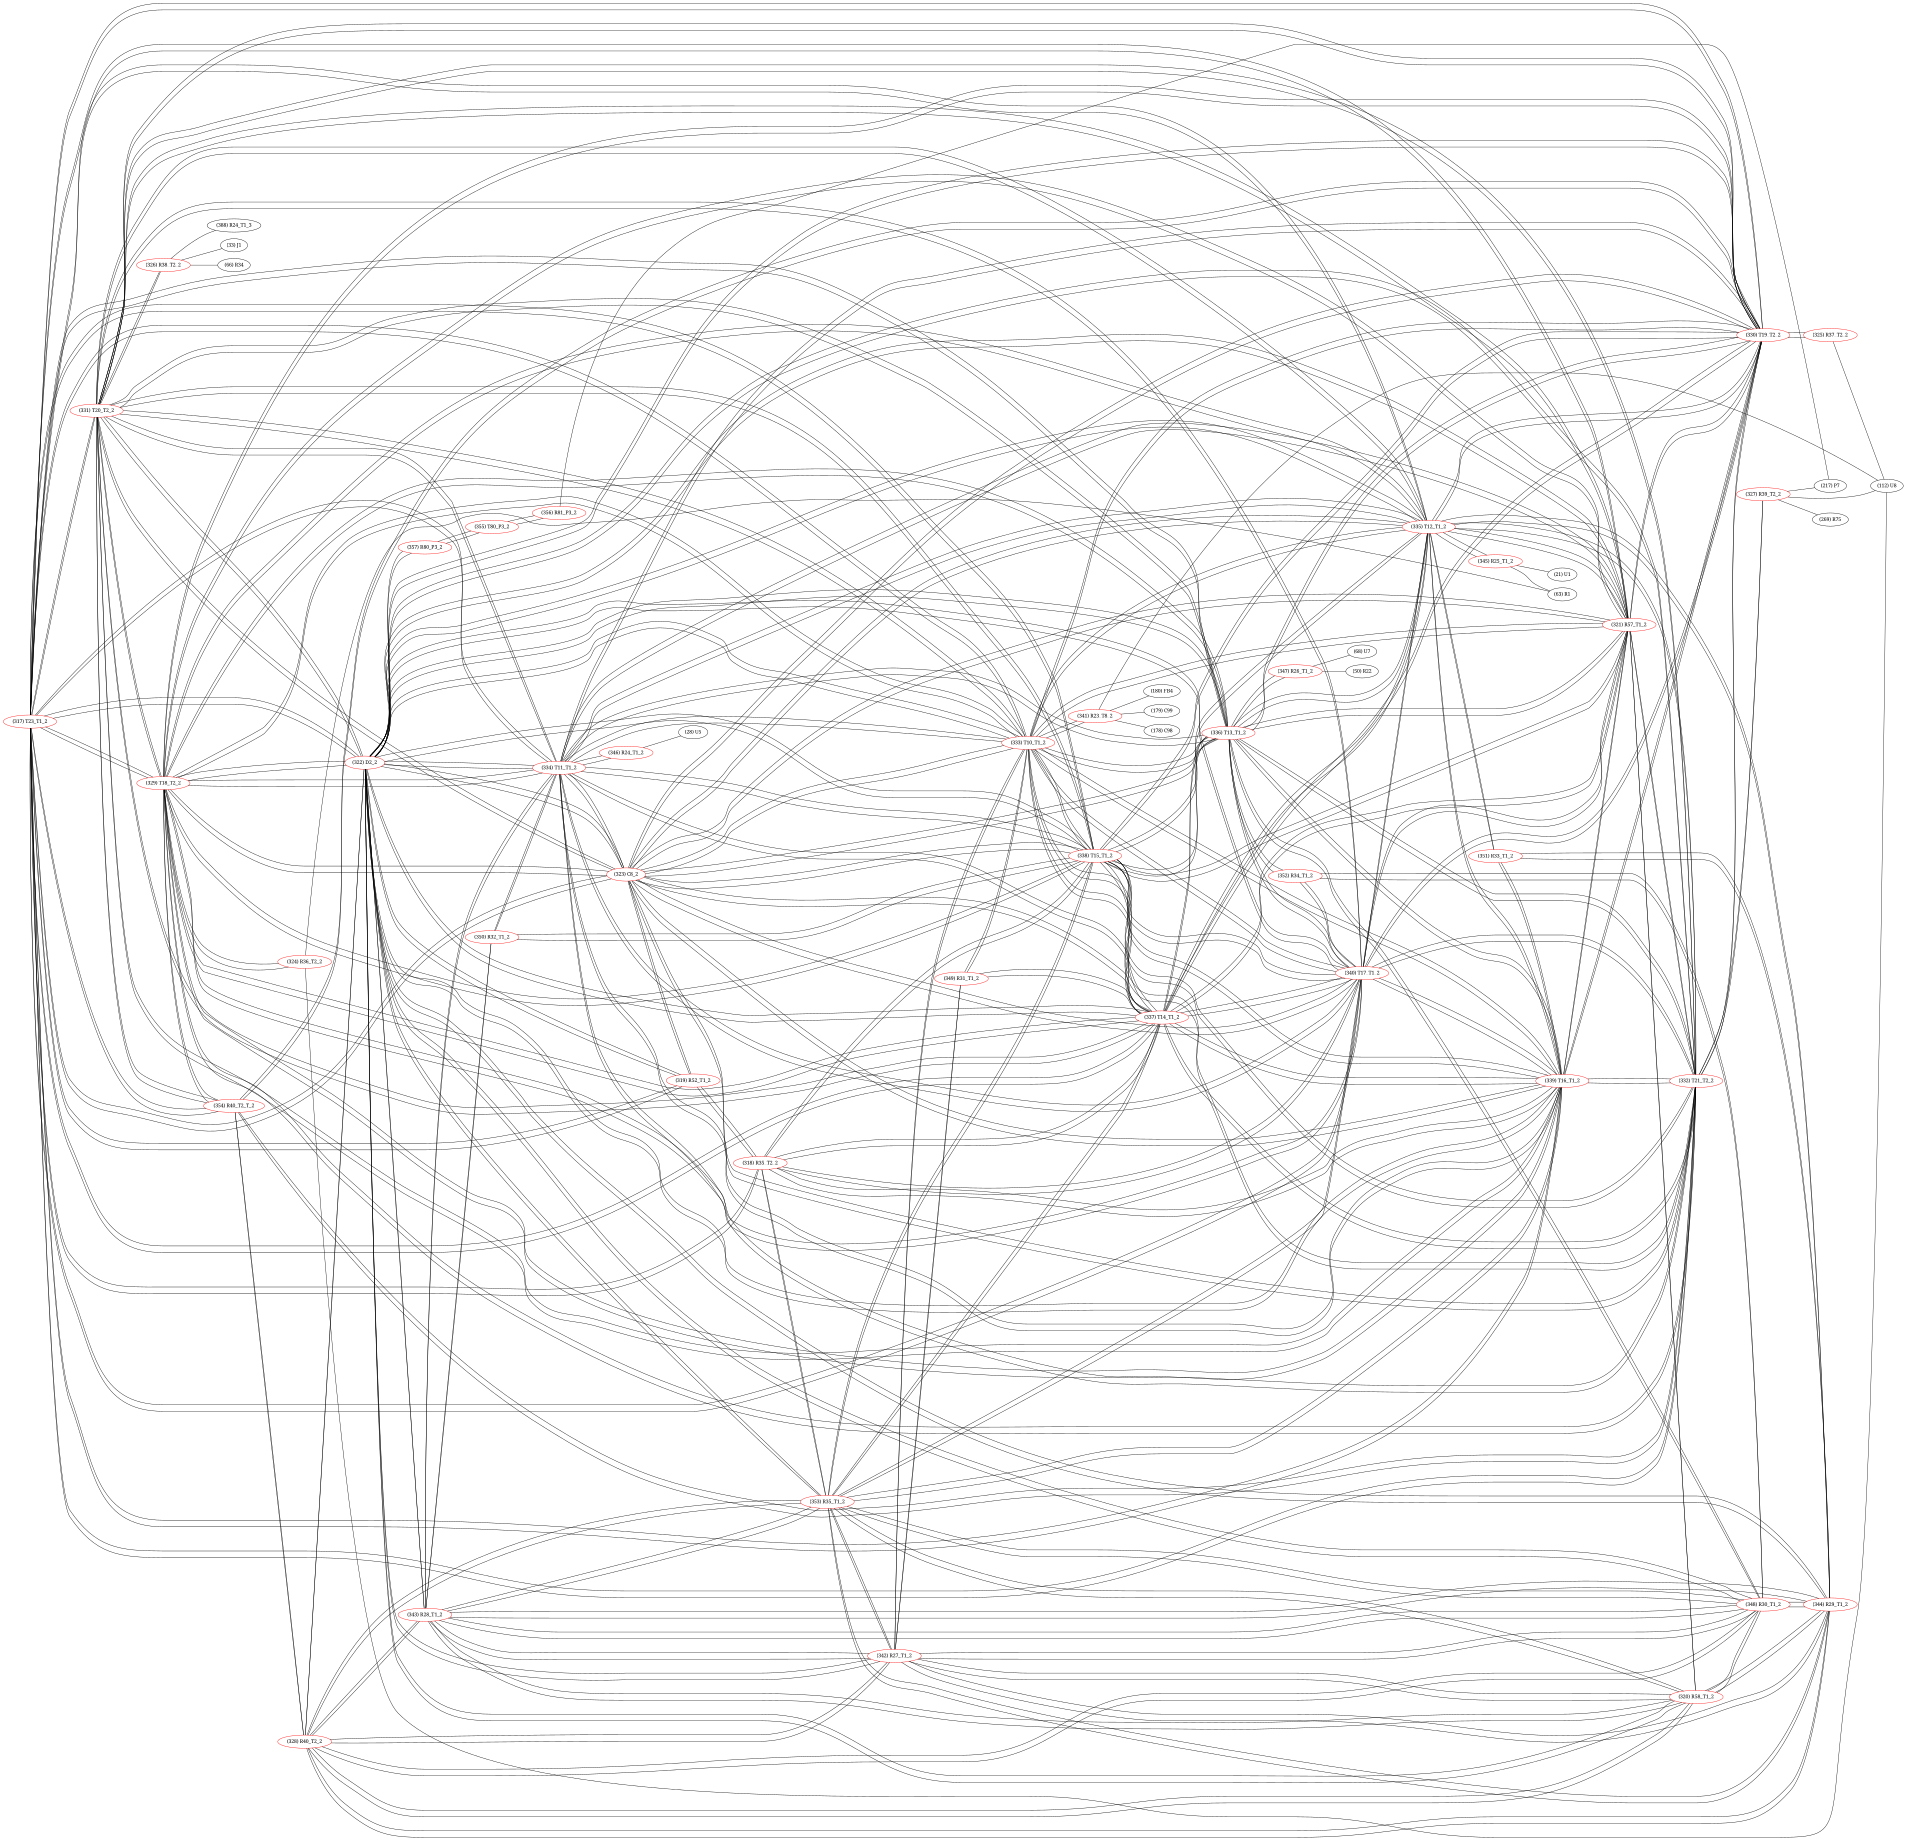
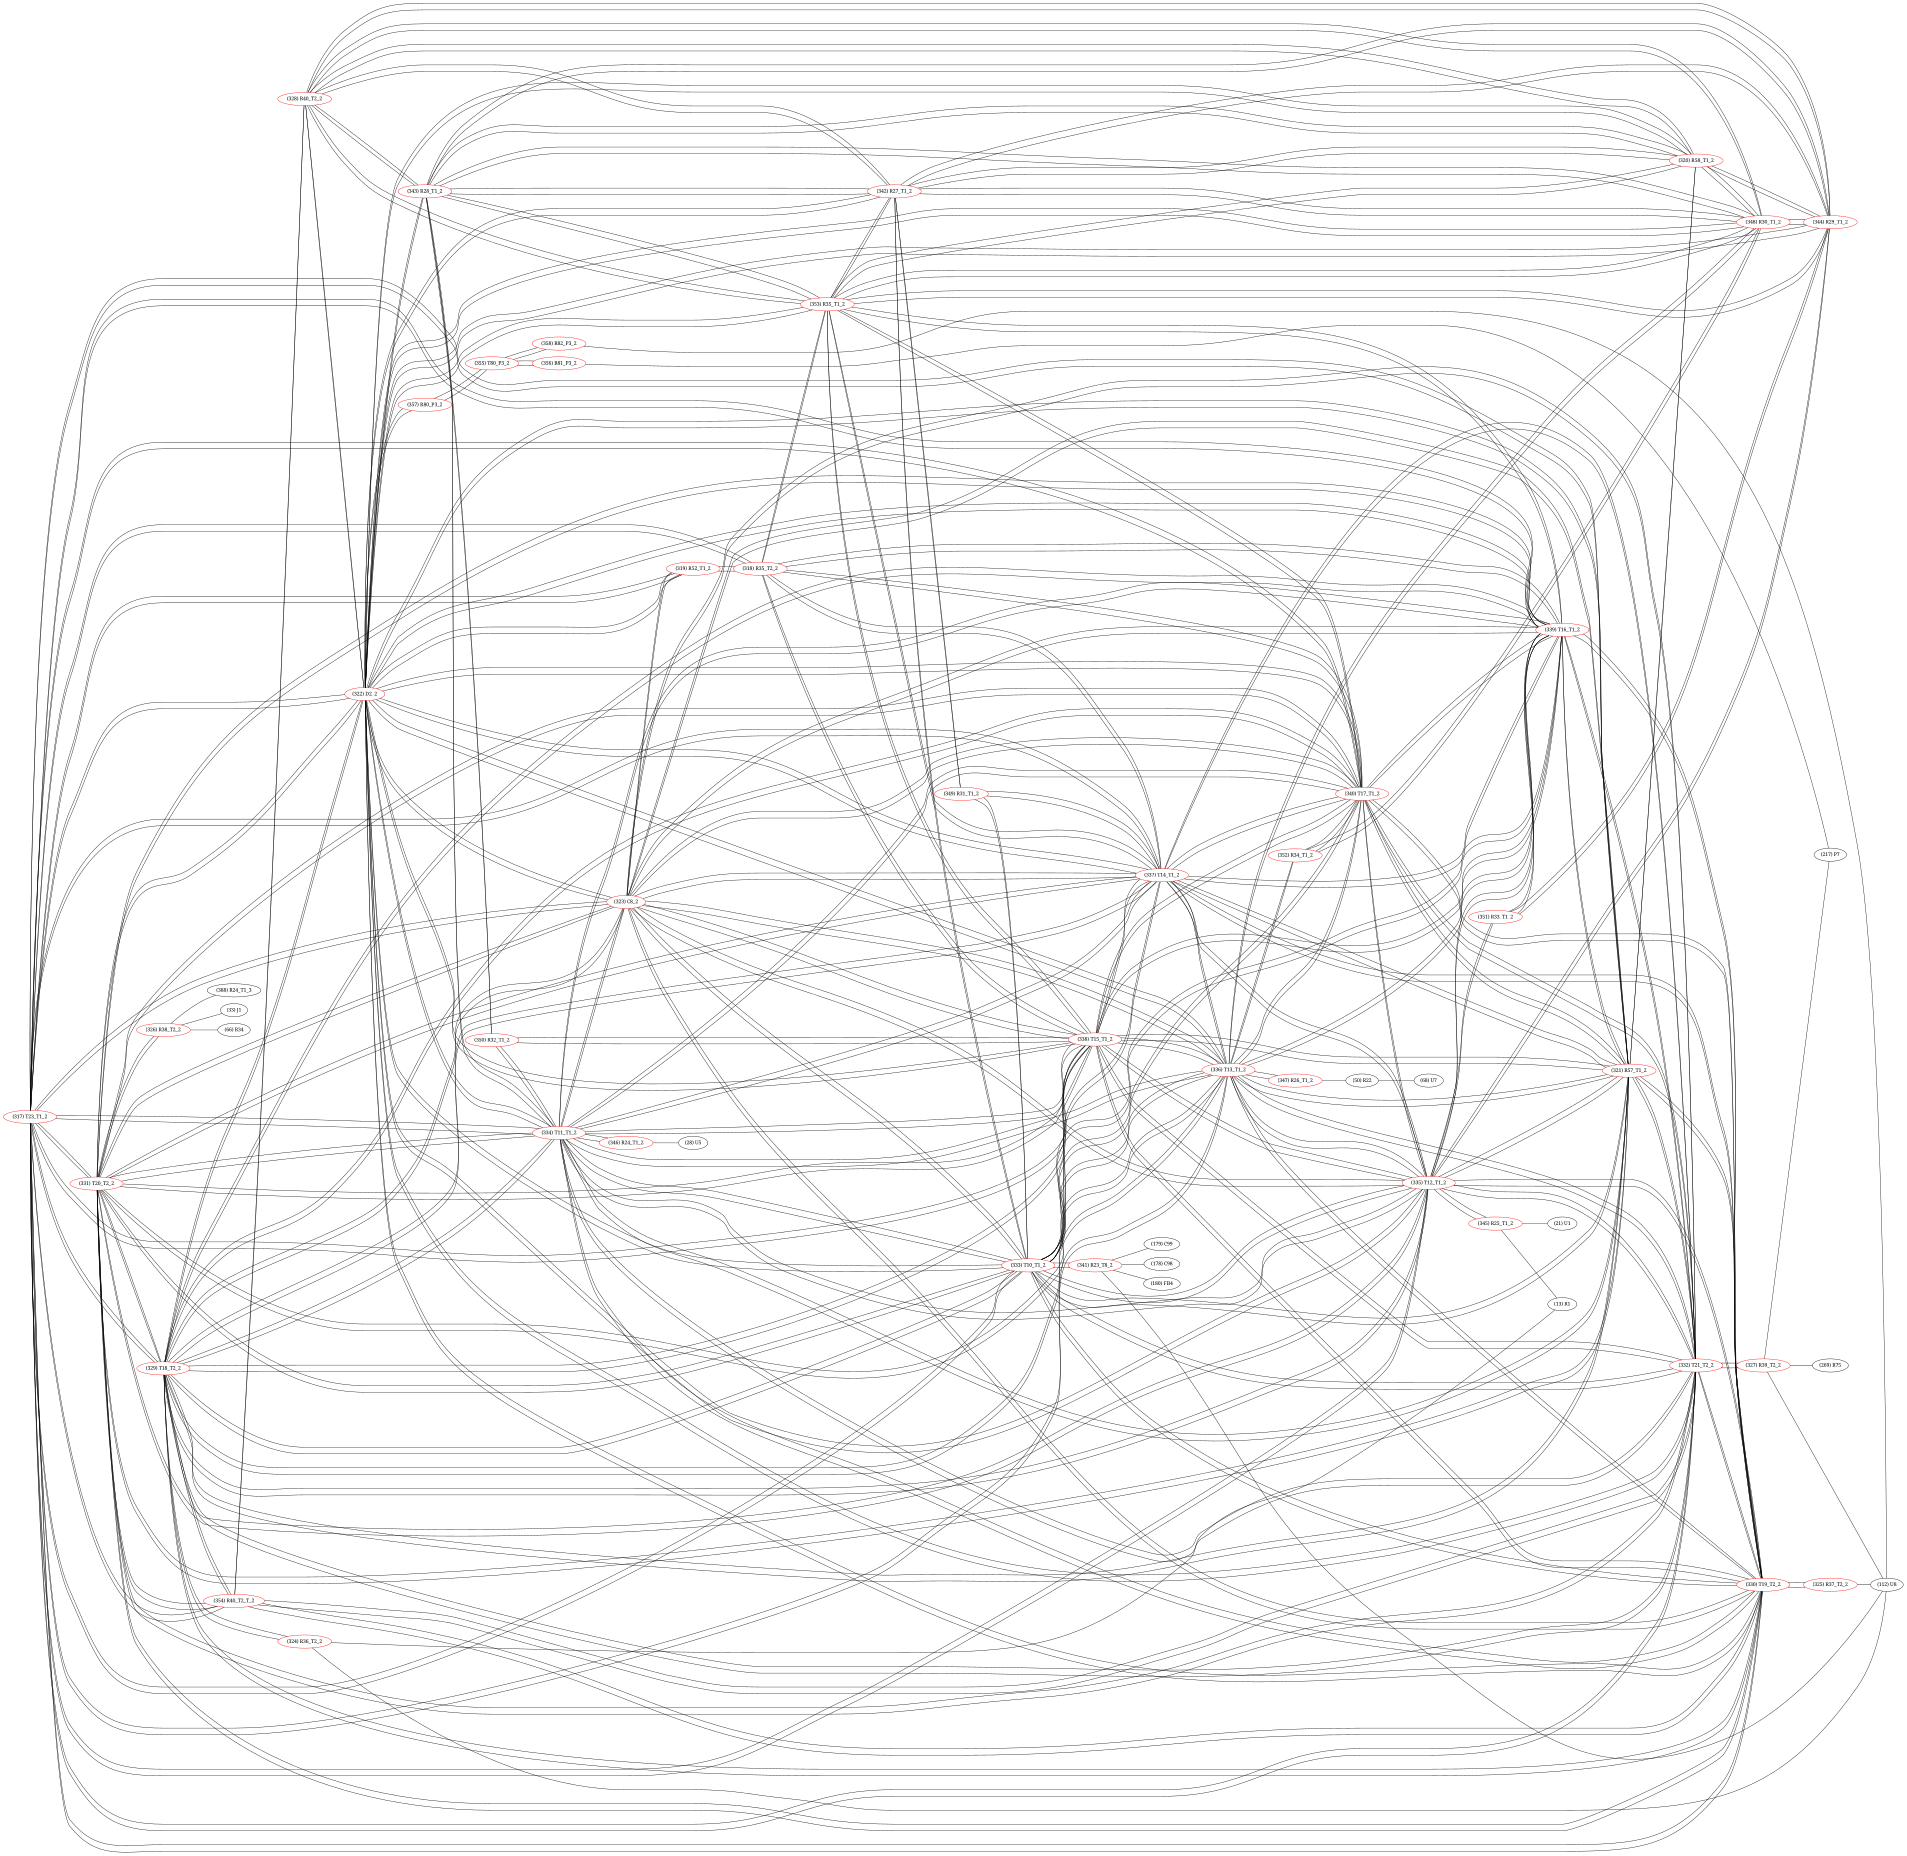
node "(358) R82_P3_2": added
node "(63) R1": label "(63) R1" -> "(13) R1"
edge "(68) U7" -- "(347) R26_T1_2": now "(68) U7" -- "(50) R22"
